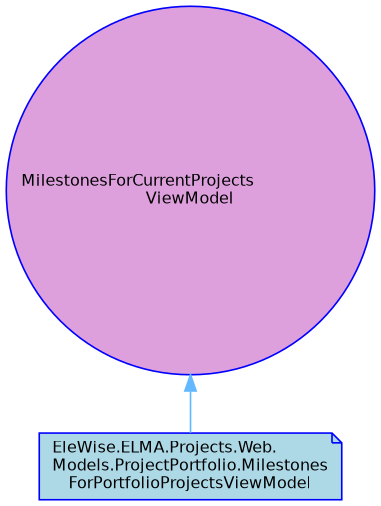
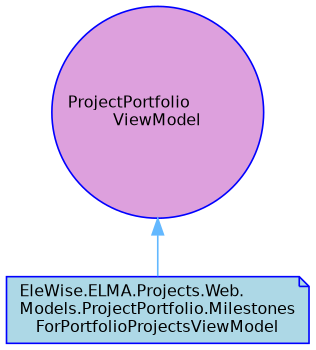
node "MilestonesForCurrentProjects ViewModel": label "MilestonesForCurrentProjects ViewModel" -> "ProjectPortfolio ViewModel"
